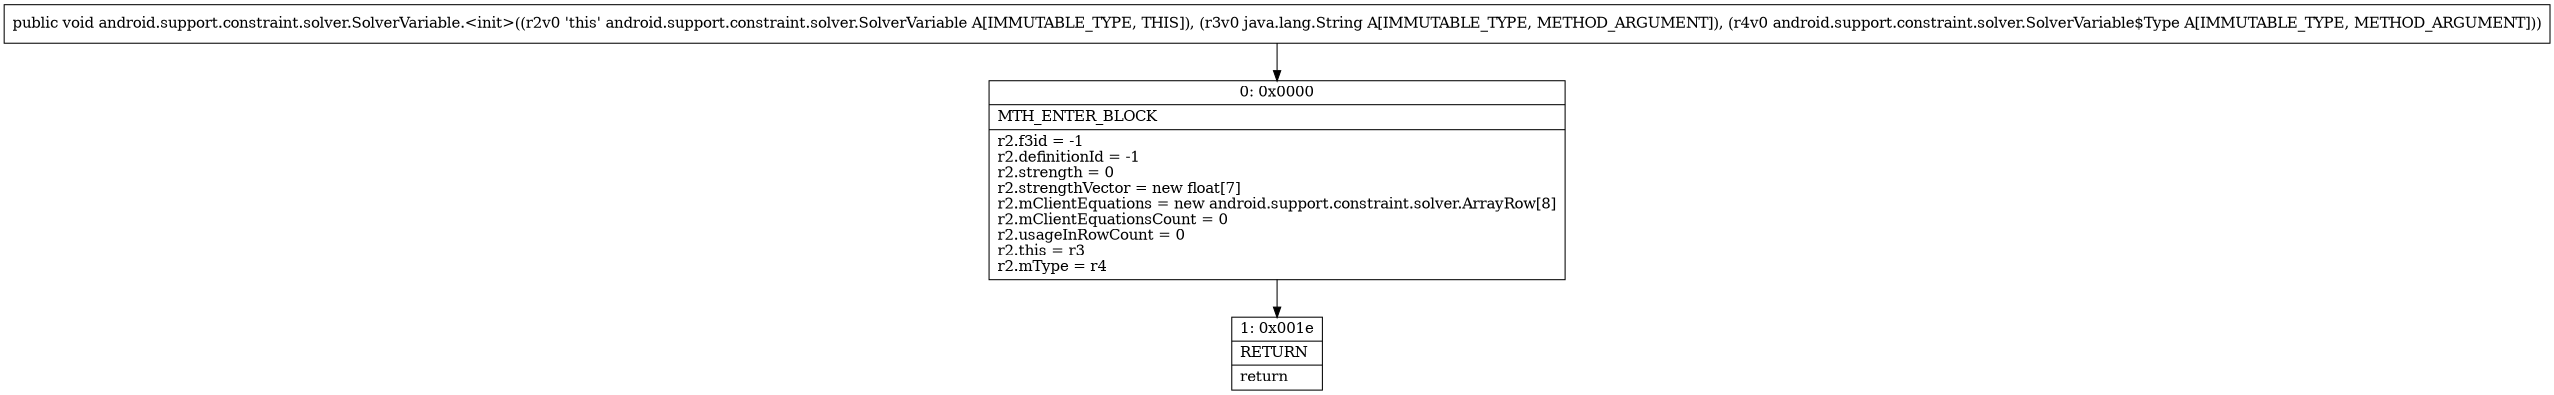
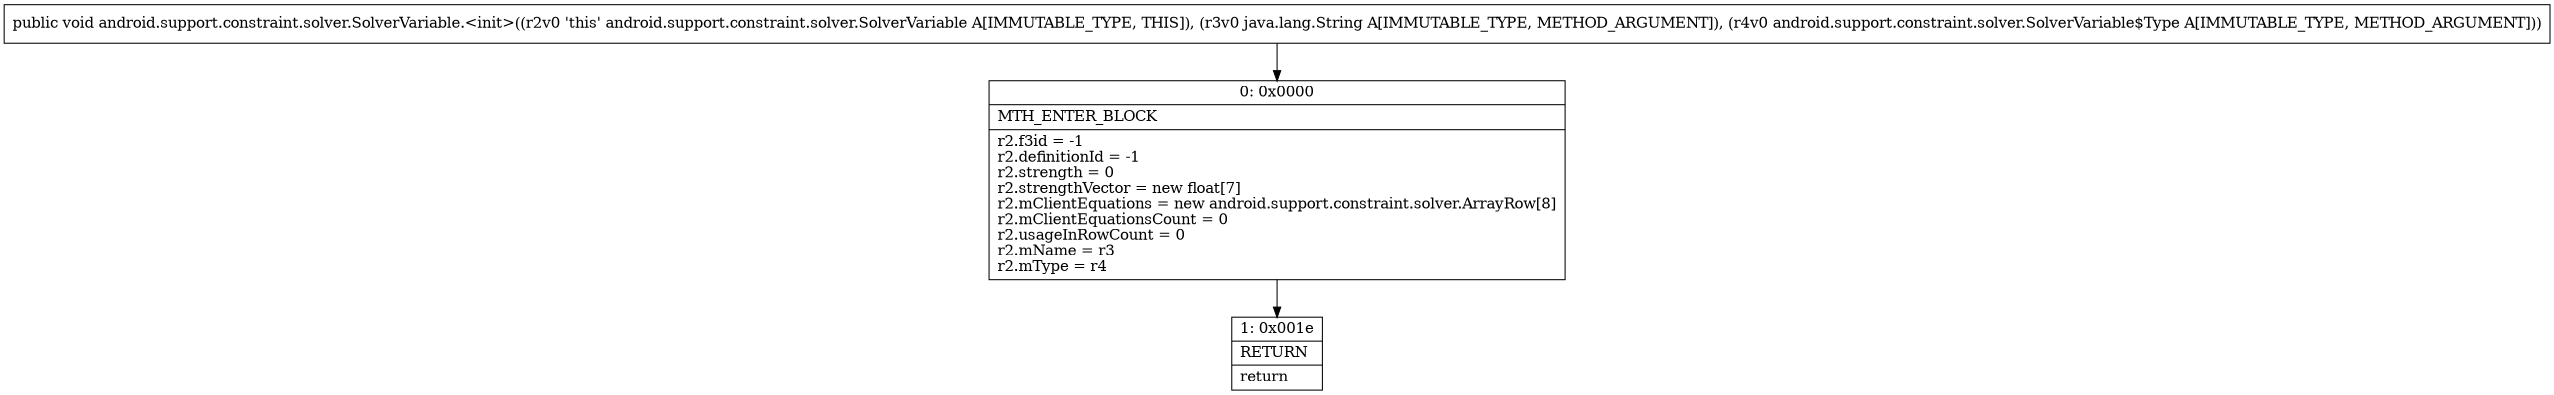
node "0: 0x0000": text "r2.this = r3" -> "r2.mName = r3"
